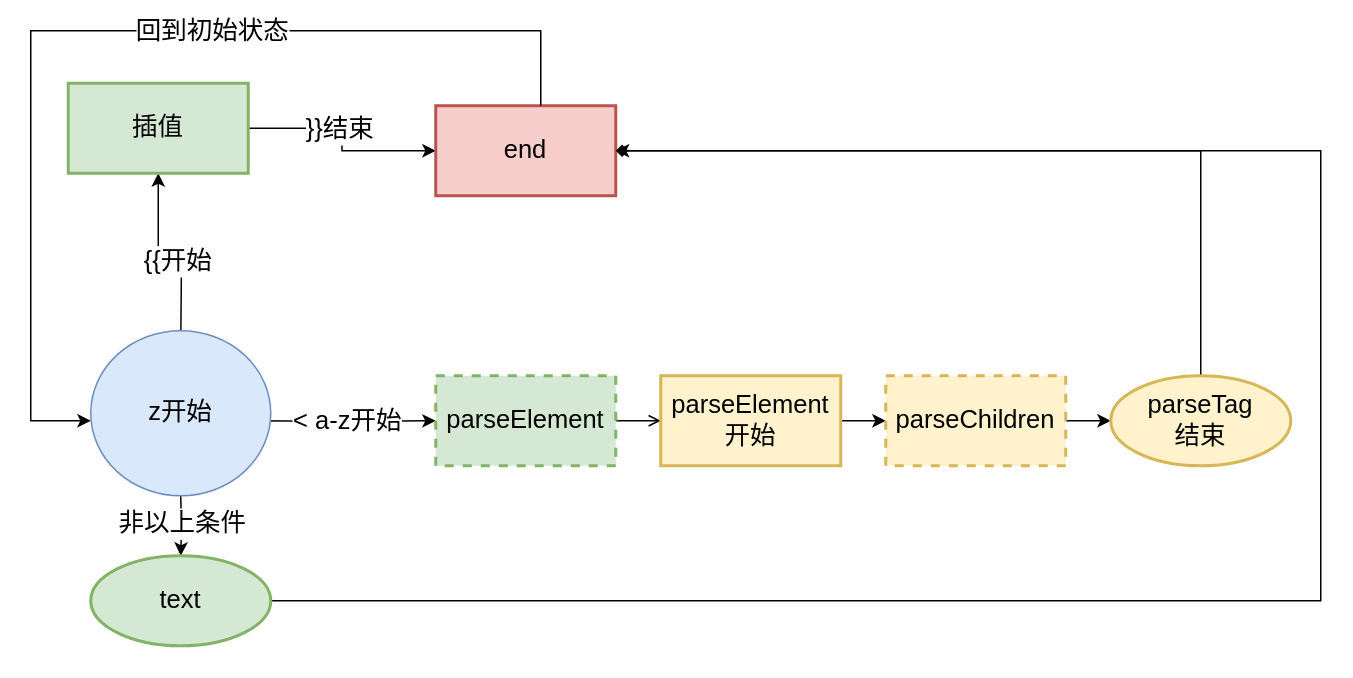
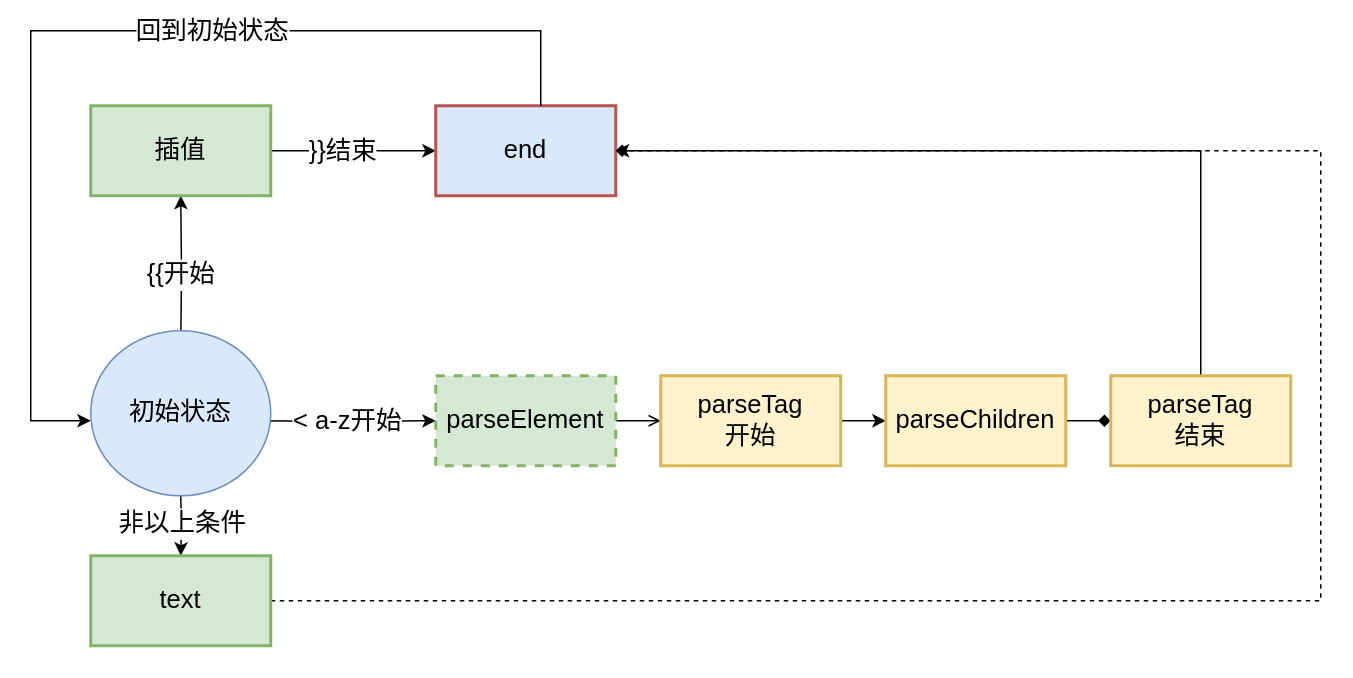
node "插值": moved (158, 128) -> (181, 151)
node "end": fillcolor #f8cecc -> #dae8fc
node "z开始": label "z开始" -> "初始状态"
node "parseElement开始": label "parseElement开始" -> "parseTag开始"
node "parseChildren": style dashed -> solid
edge "parseChildren" -> "parseTag结束": arrowhead classic -> diamond
node "parseTag结束": shape ellipse -> rectangle
node "text": shape ellipse -> rectangle
edge "text" -> "end": style solid -> dashed
